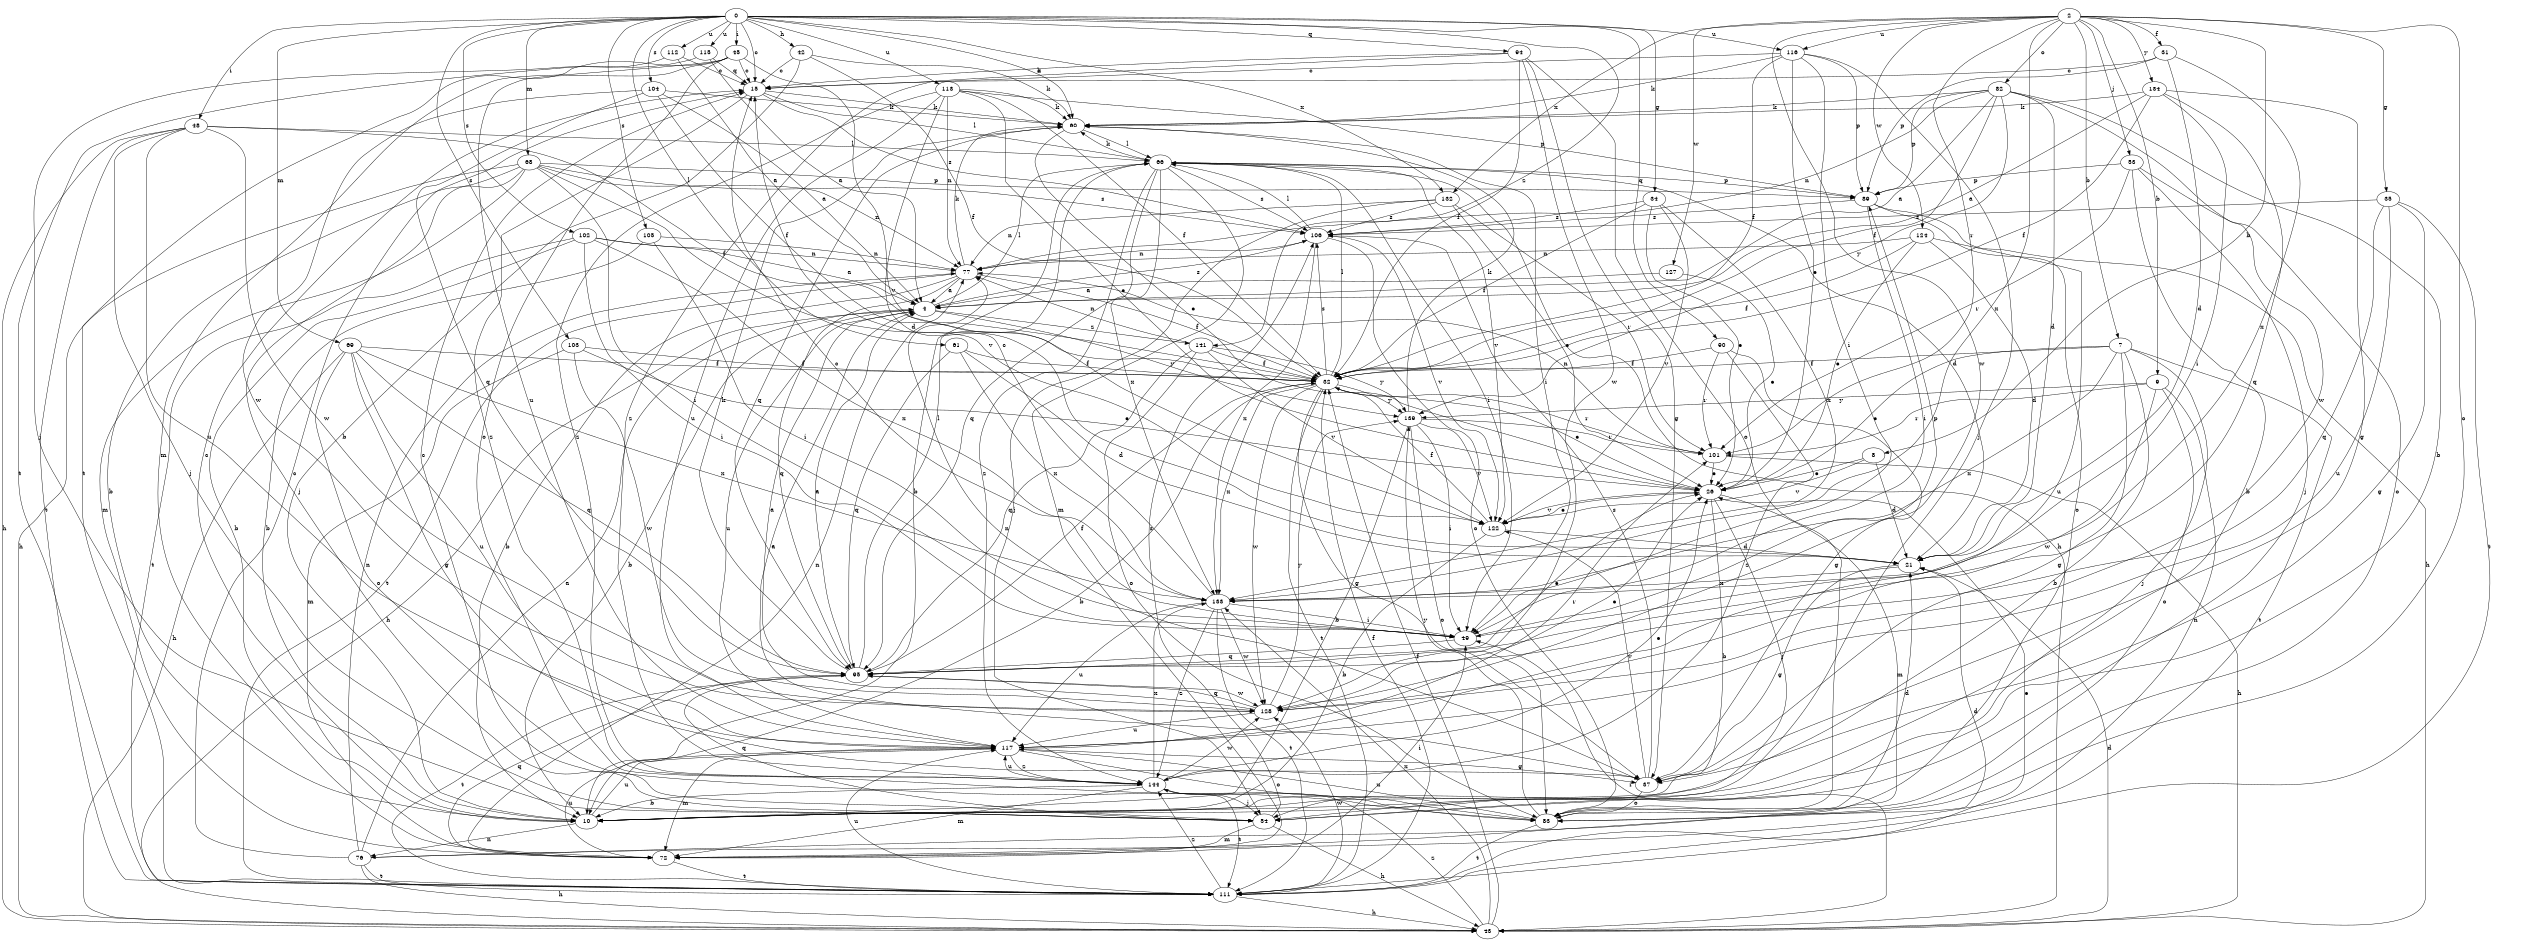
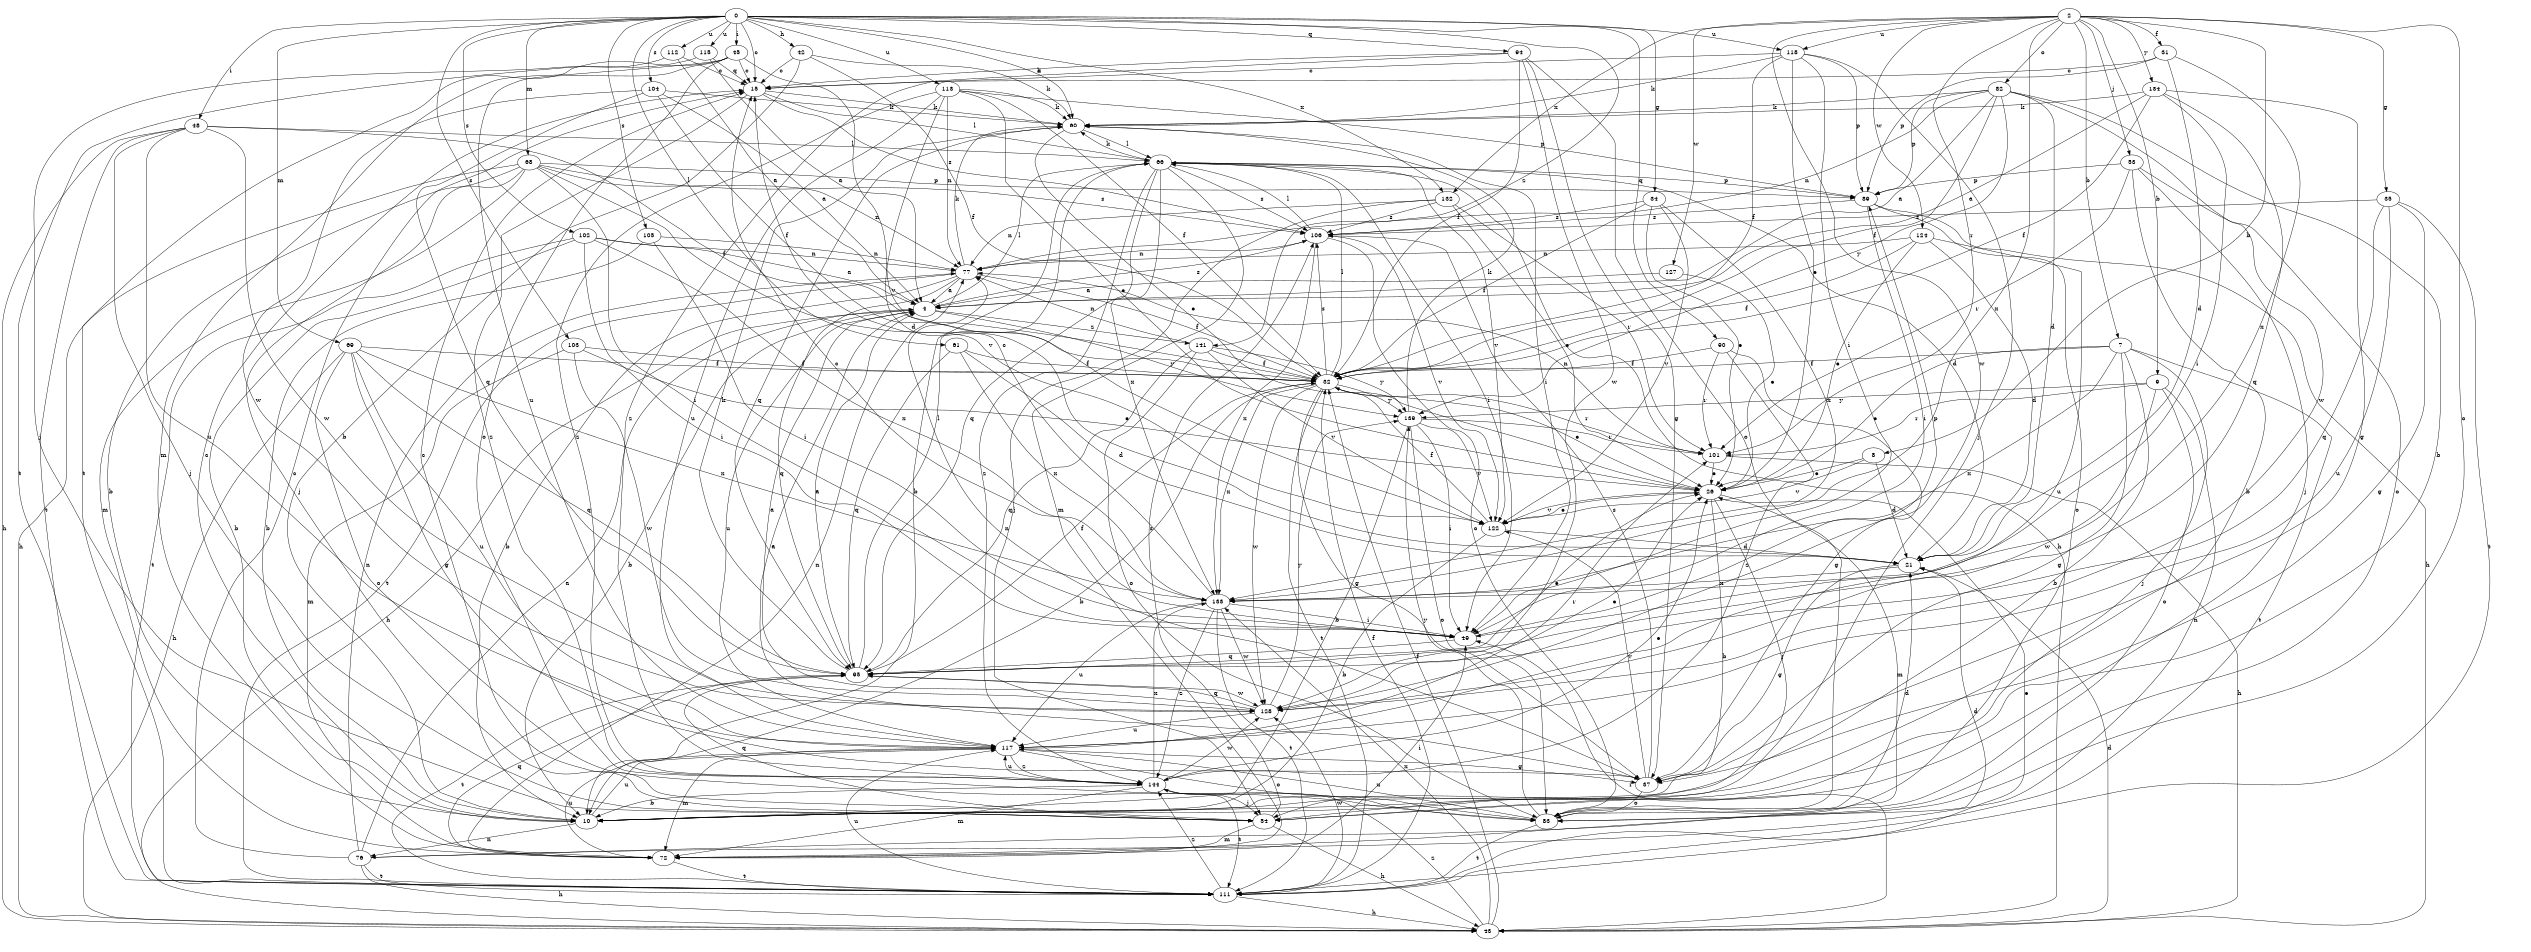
node "116": label "116" -> "118"
